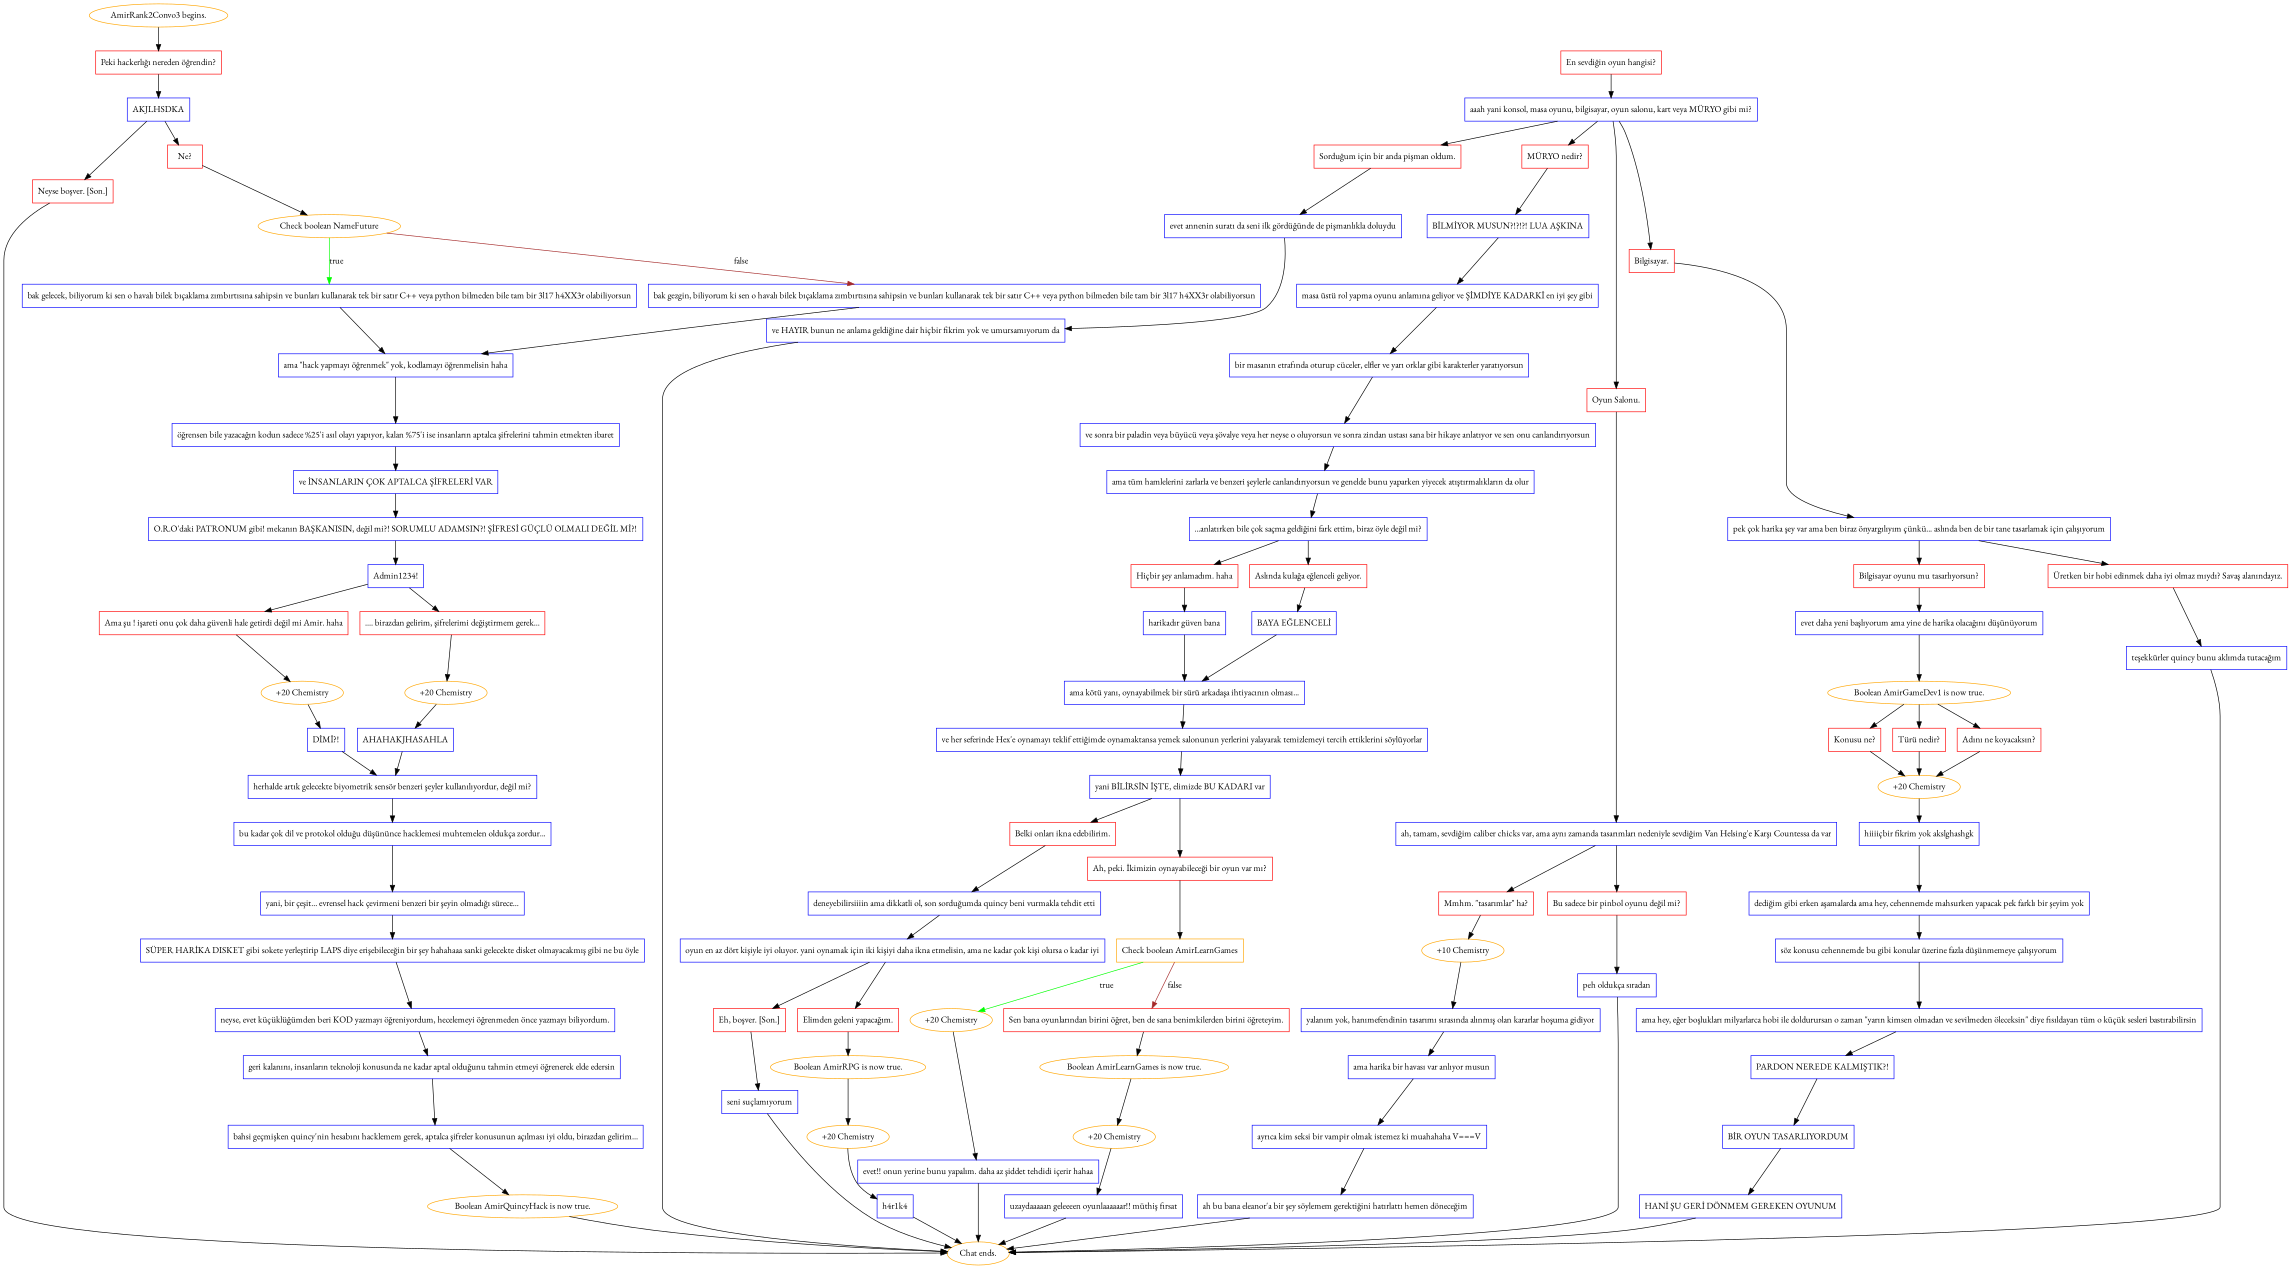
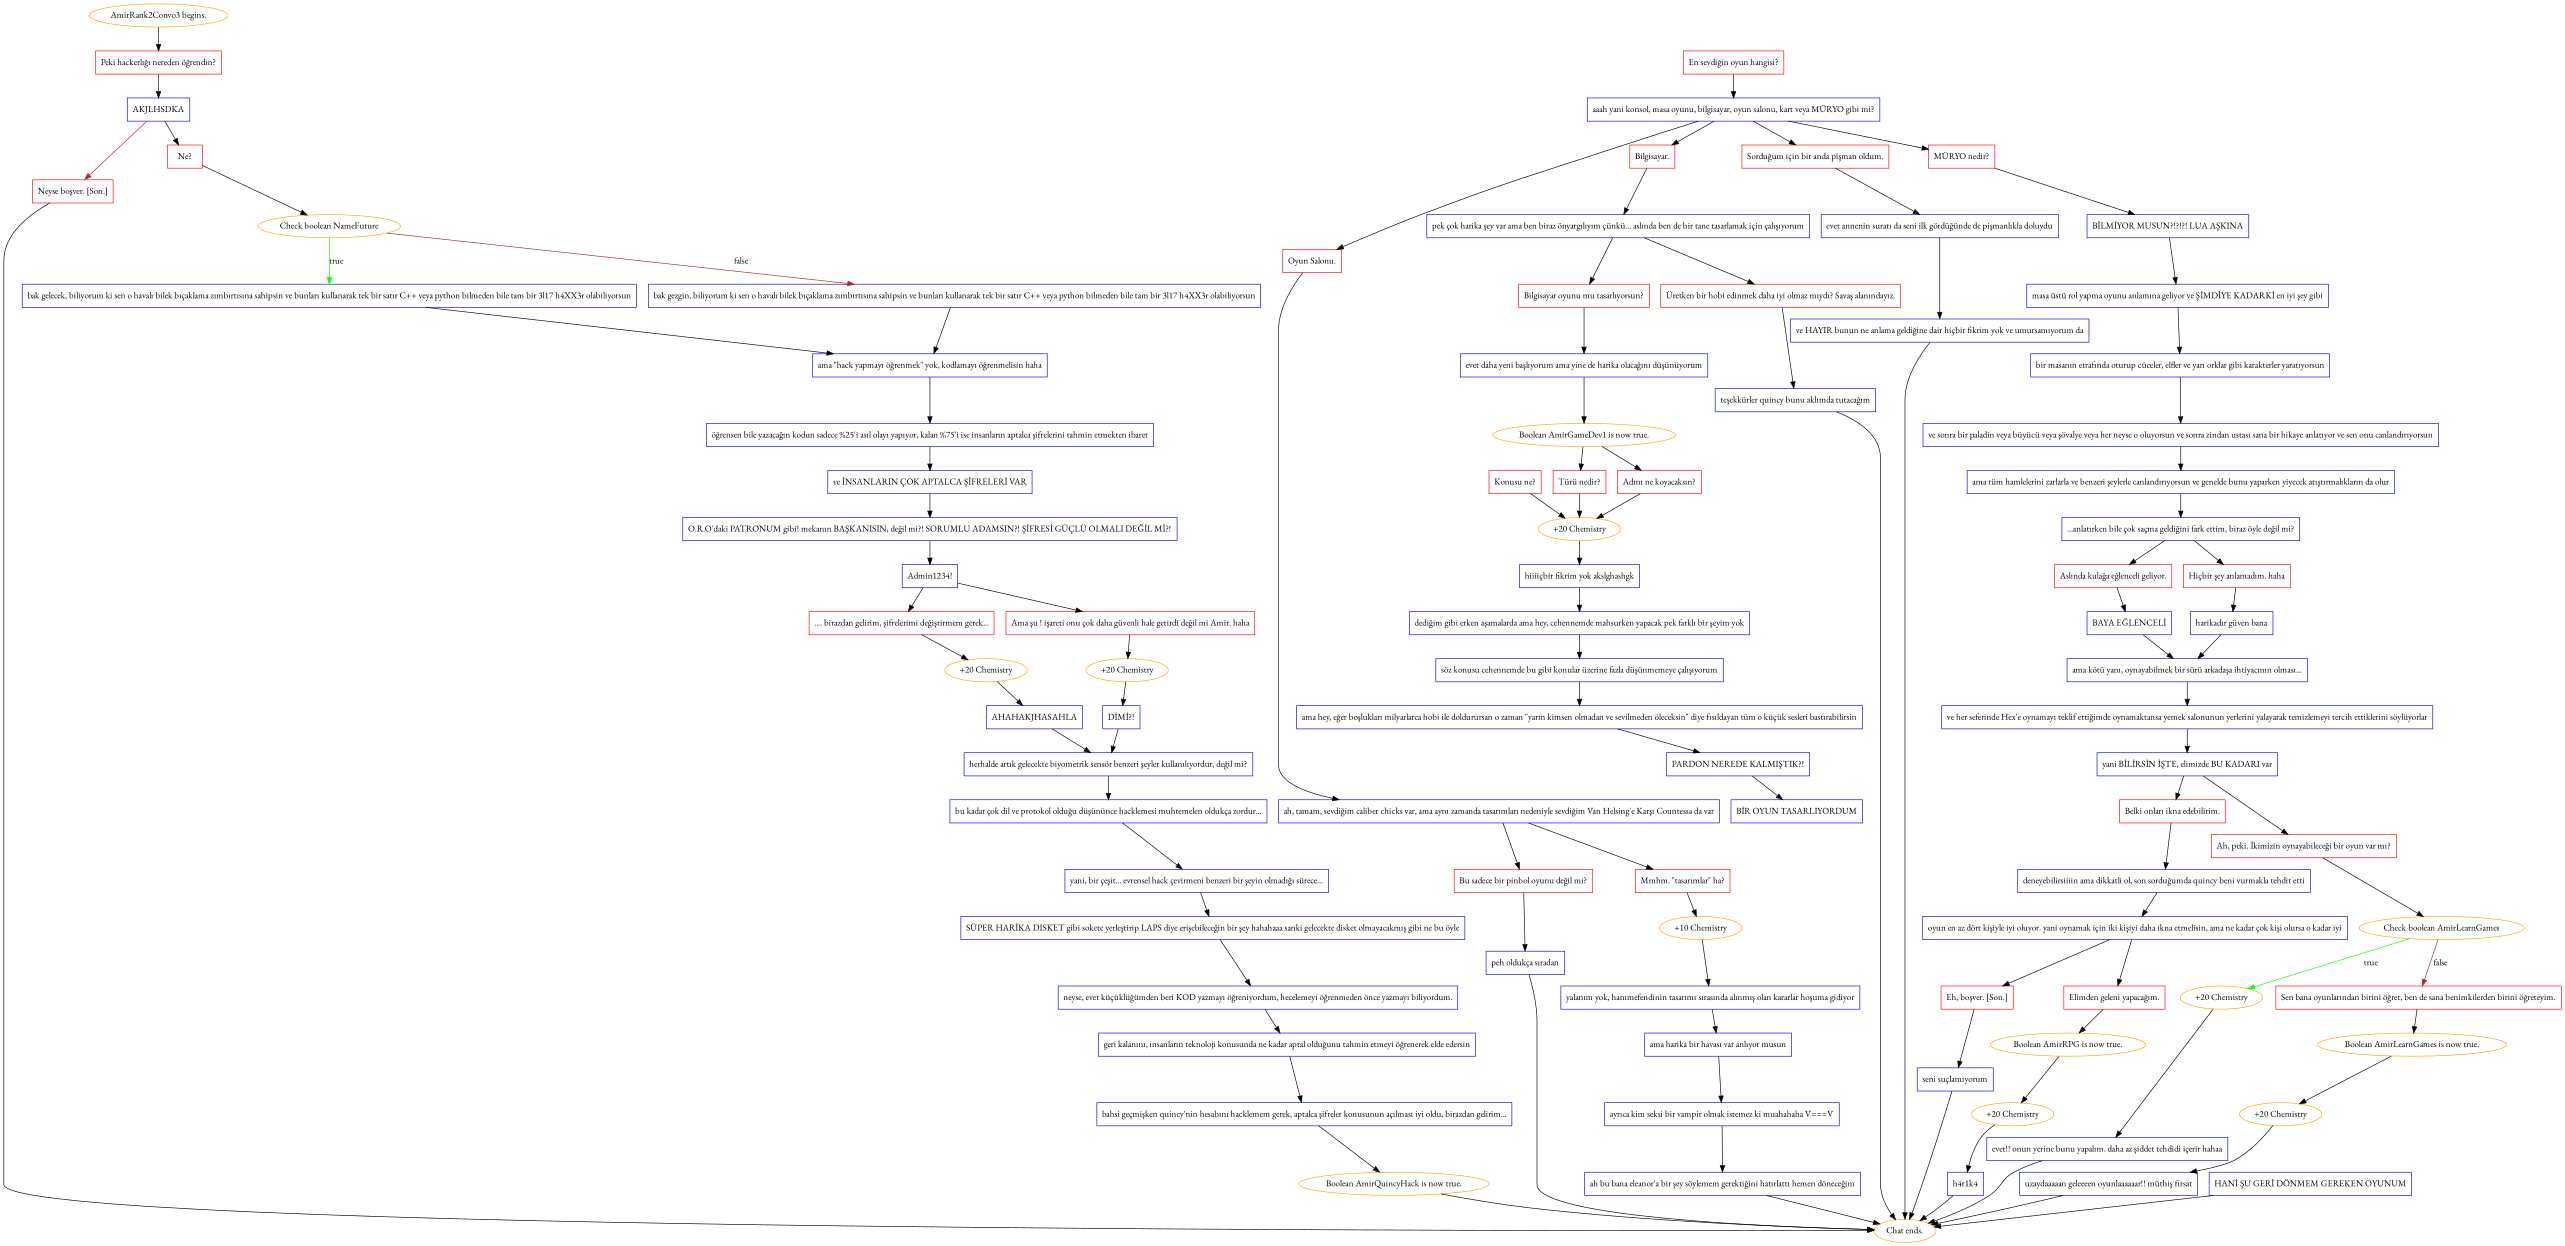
edge "AKJLHSDKA" -> "Neyse boşver. [Son.]": color black -> brown
edge "Boolean AmirGameDev1 is now true." -> "Konusu ne?": removed
node "Check boolean AmirLearnGames": shape box -> ellipse
edge "BİR OYUN TASARLIYORDUM" -> "HANİ ŞU GERİ DÖNMEM GEREKEN OYUNUM": removed
